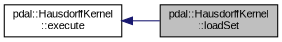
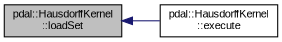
edge "pdal::HausdorffKernel ::loadSet" -> "pdal::HausdorffKernel ::execute": reversed
